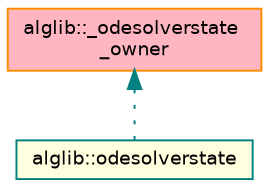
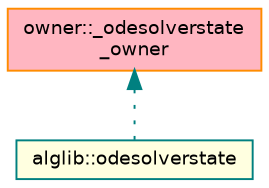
node "alglib::_odesolverstate _owner": label "alglib::_odesolverstate _owner" -> "owner::_odesolverstate _owner"
